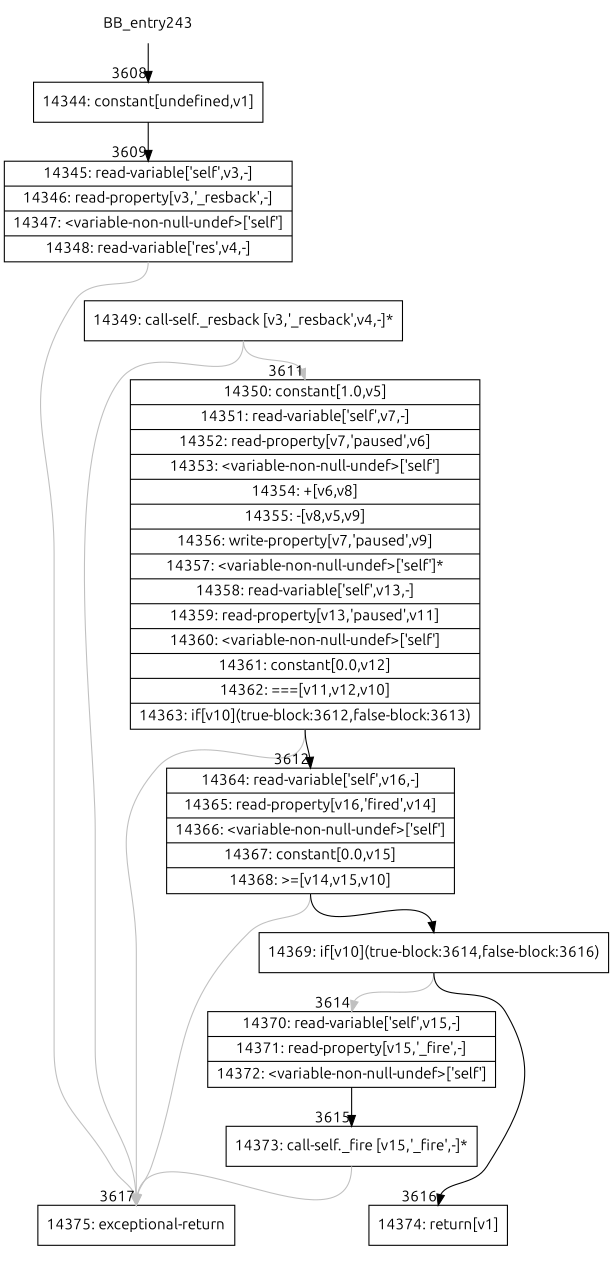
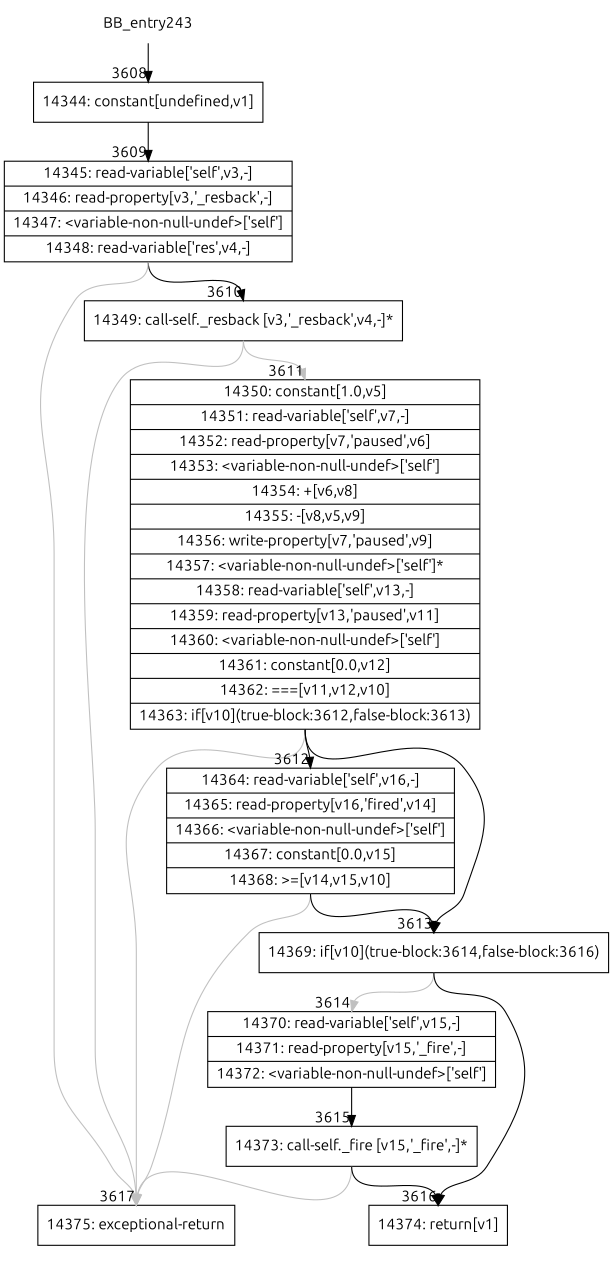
edge "14345: read-variable['self',v3,-]" -> "14349: call-self._resback [v3,'_resback',v4,-]*": added
edge "14350: constant[1.0,v5]" -> "14369: if[v10](true-block:3614,false-block:3616)": added
edge "14373: call-self._fire [v15,'_fire',-]*" -> "14374: return[v1]": added
